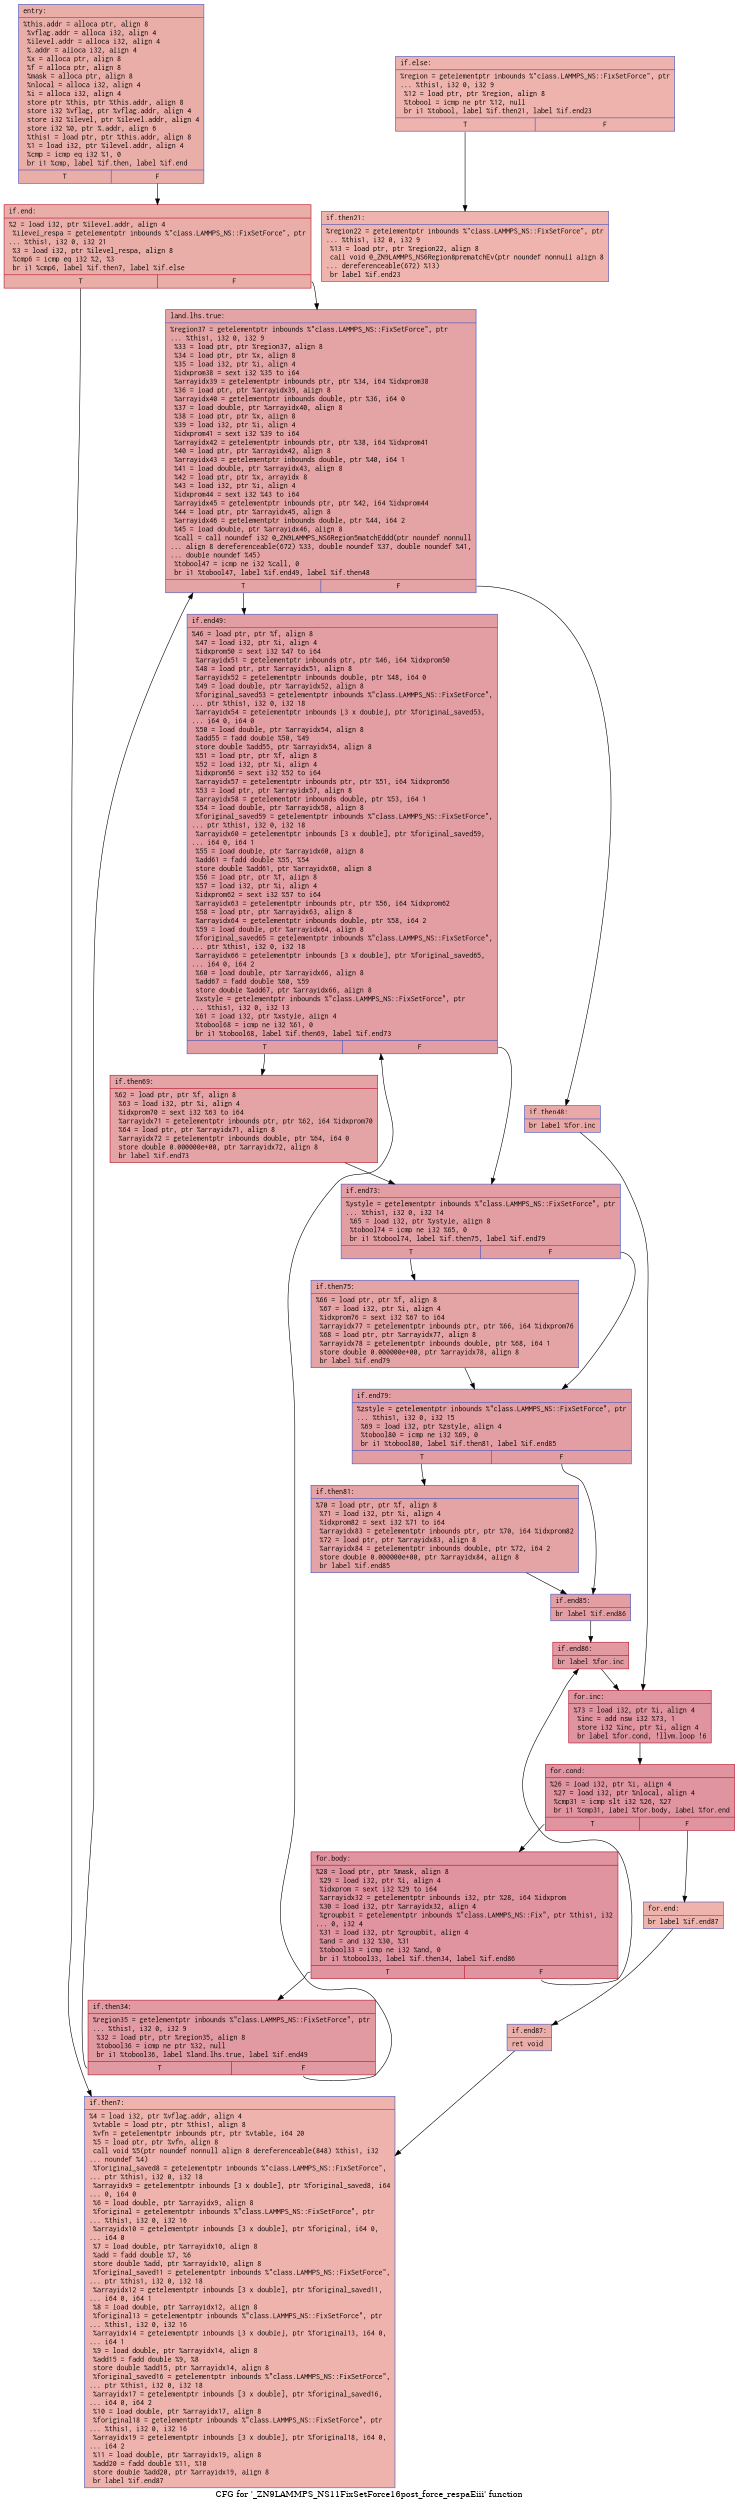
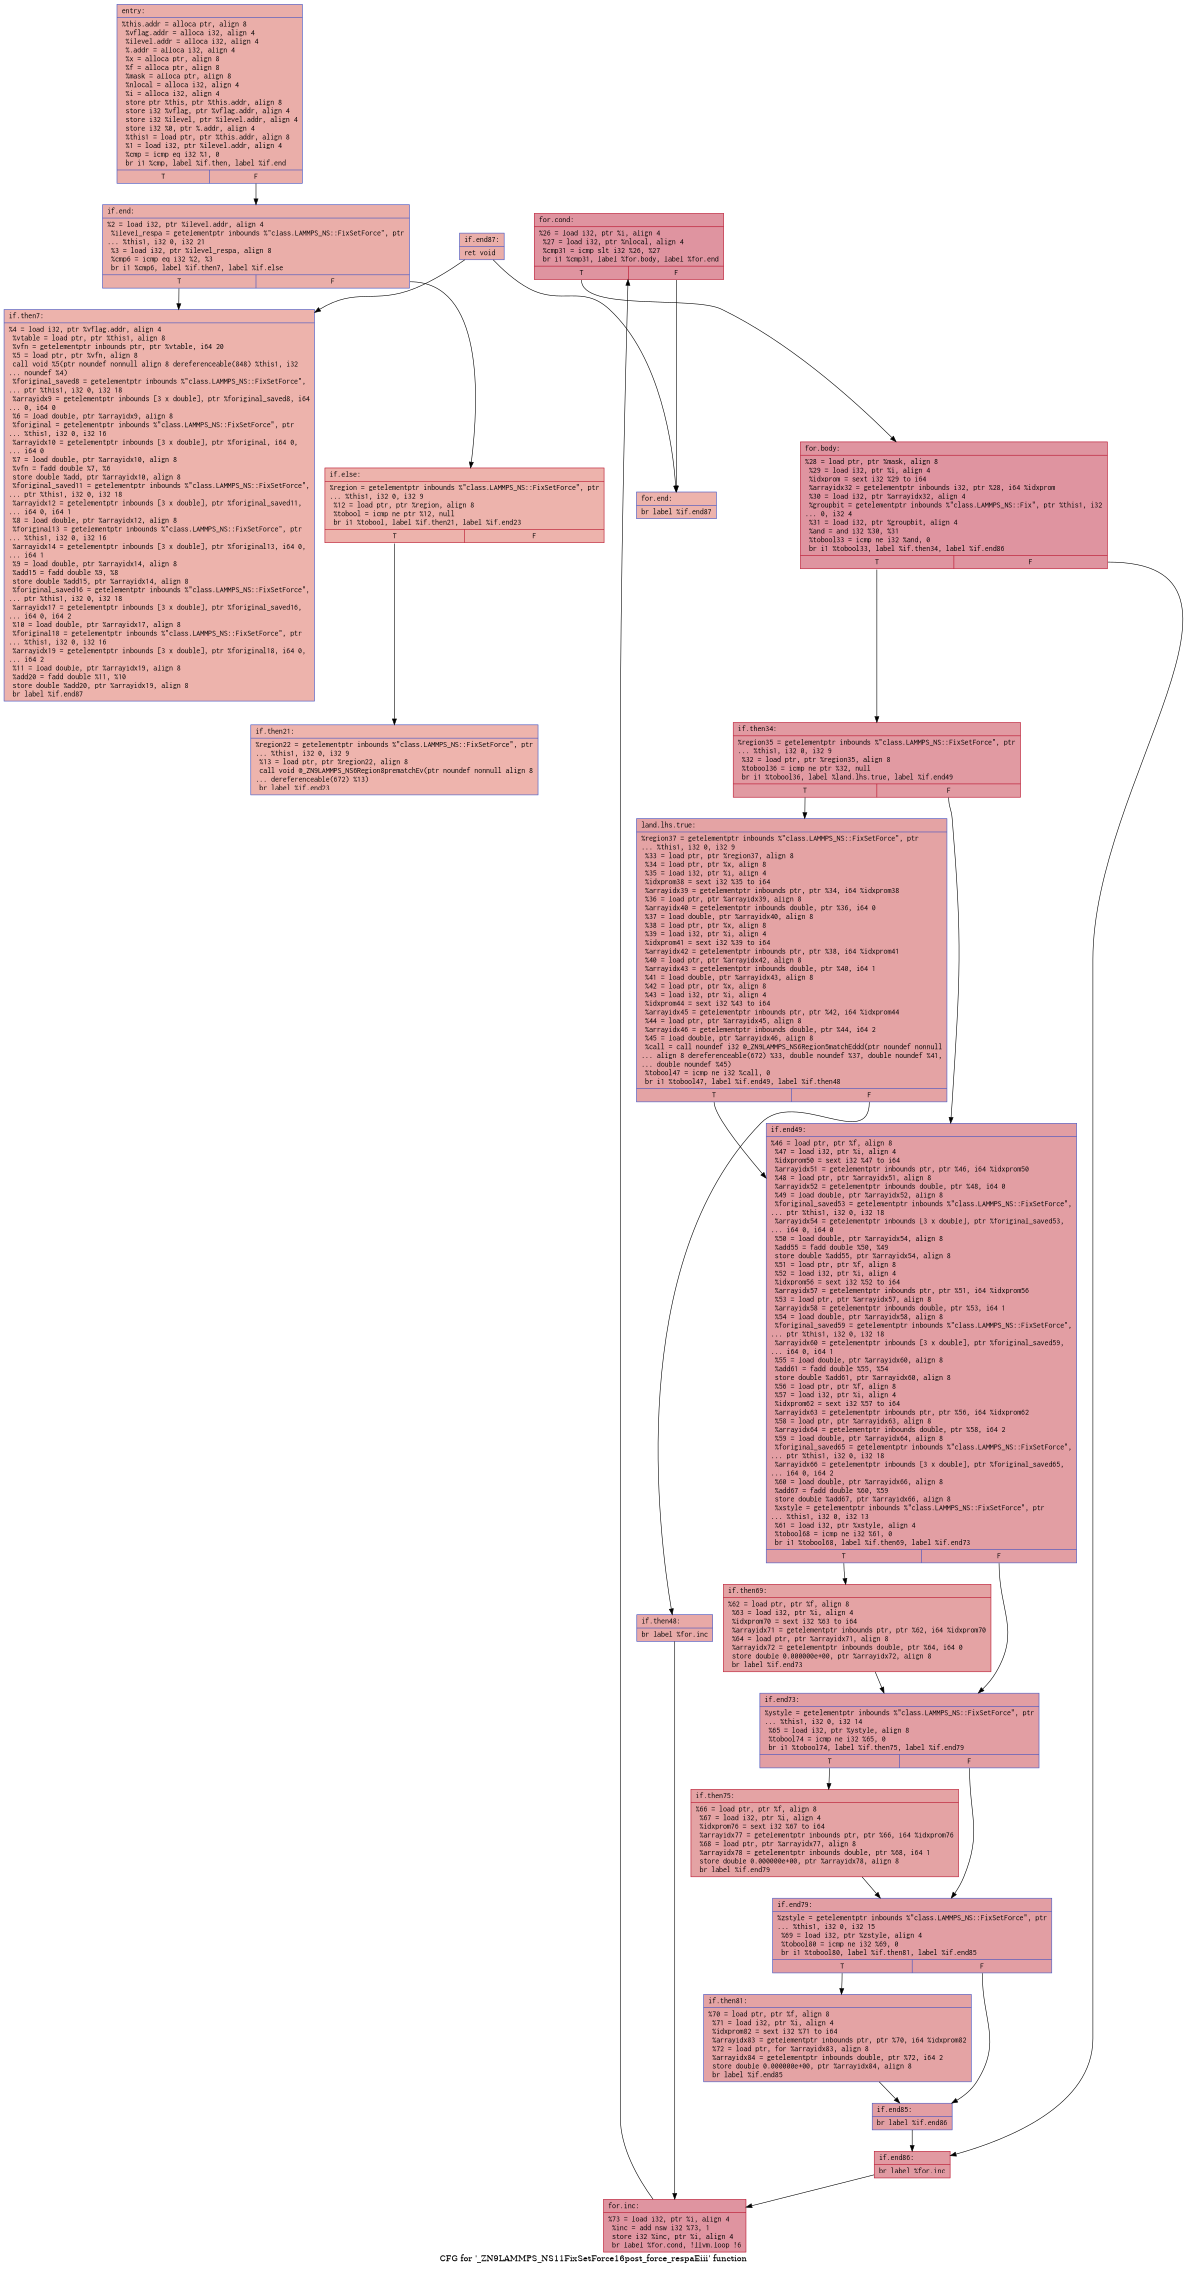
node "if.else:": color #3d50c3ff -> #b70d28ff
node "entry:": text "store i32 %0, ptr %.addr, align 6" -> "store i32 %0, ptr %.addr, align 4"
node "if.end:": color #b70d28ff -> #3d50c3ff
edge "if.end:" -> "land.lhs.true:": now "if.end:" -> "if.else:"
node "land.lhs.true:": text "%42 = load ptr, ptr %x, arrayidx 8" -> "%42 = load ptr, ptr %x, align 8"
node "if.then75:": color #3d50c3ff -> #b70d28ff
node "if.then81:": text "%72 = load ptr, ptr %arrayidx83, align 8" -> "%72 = load ptr, for %arrayidx83, align 8"
edge "for.end:" -> "if.end87:": reversed
node "if.then7:": text "%add = fadd double %7, %6" -> "%vfn = fadd double %7, %6"
